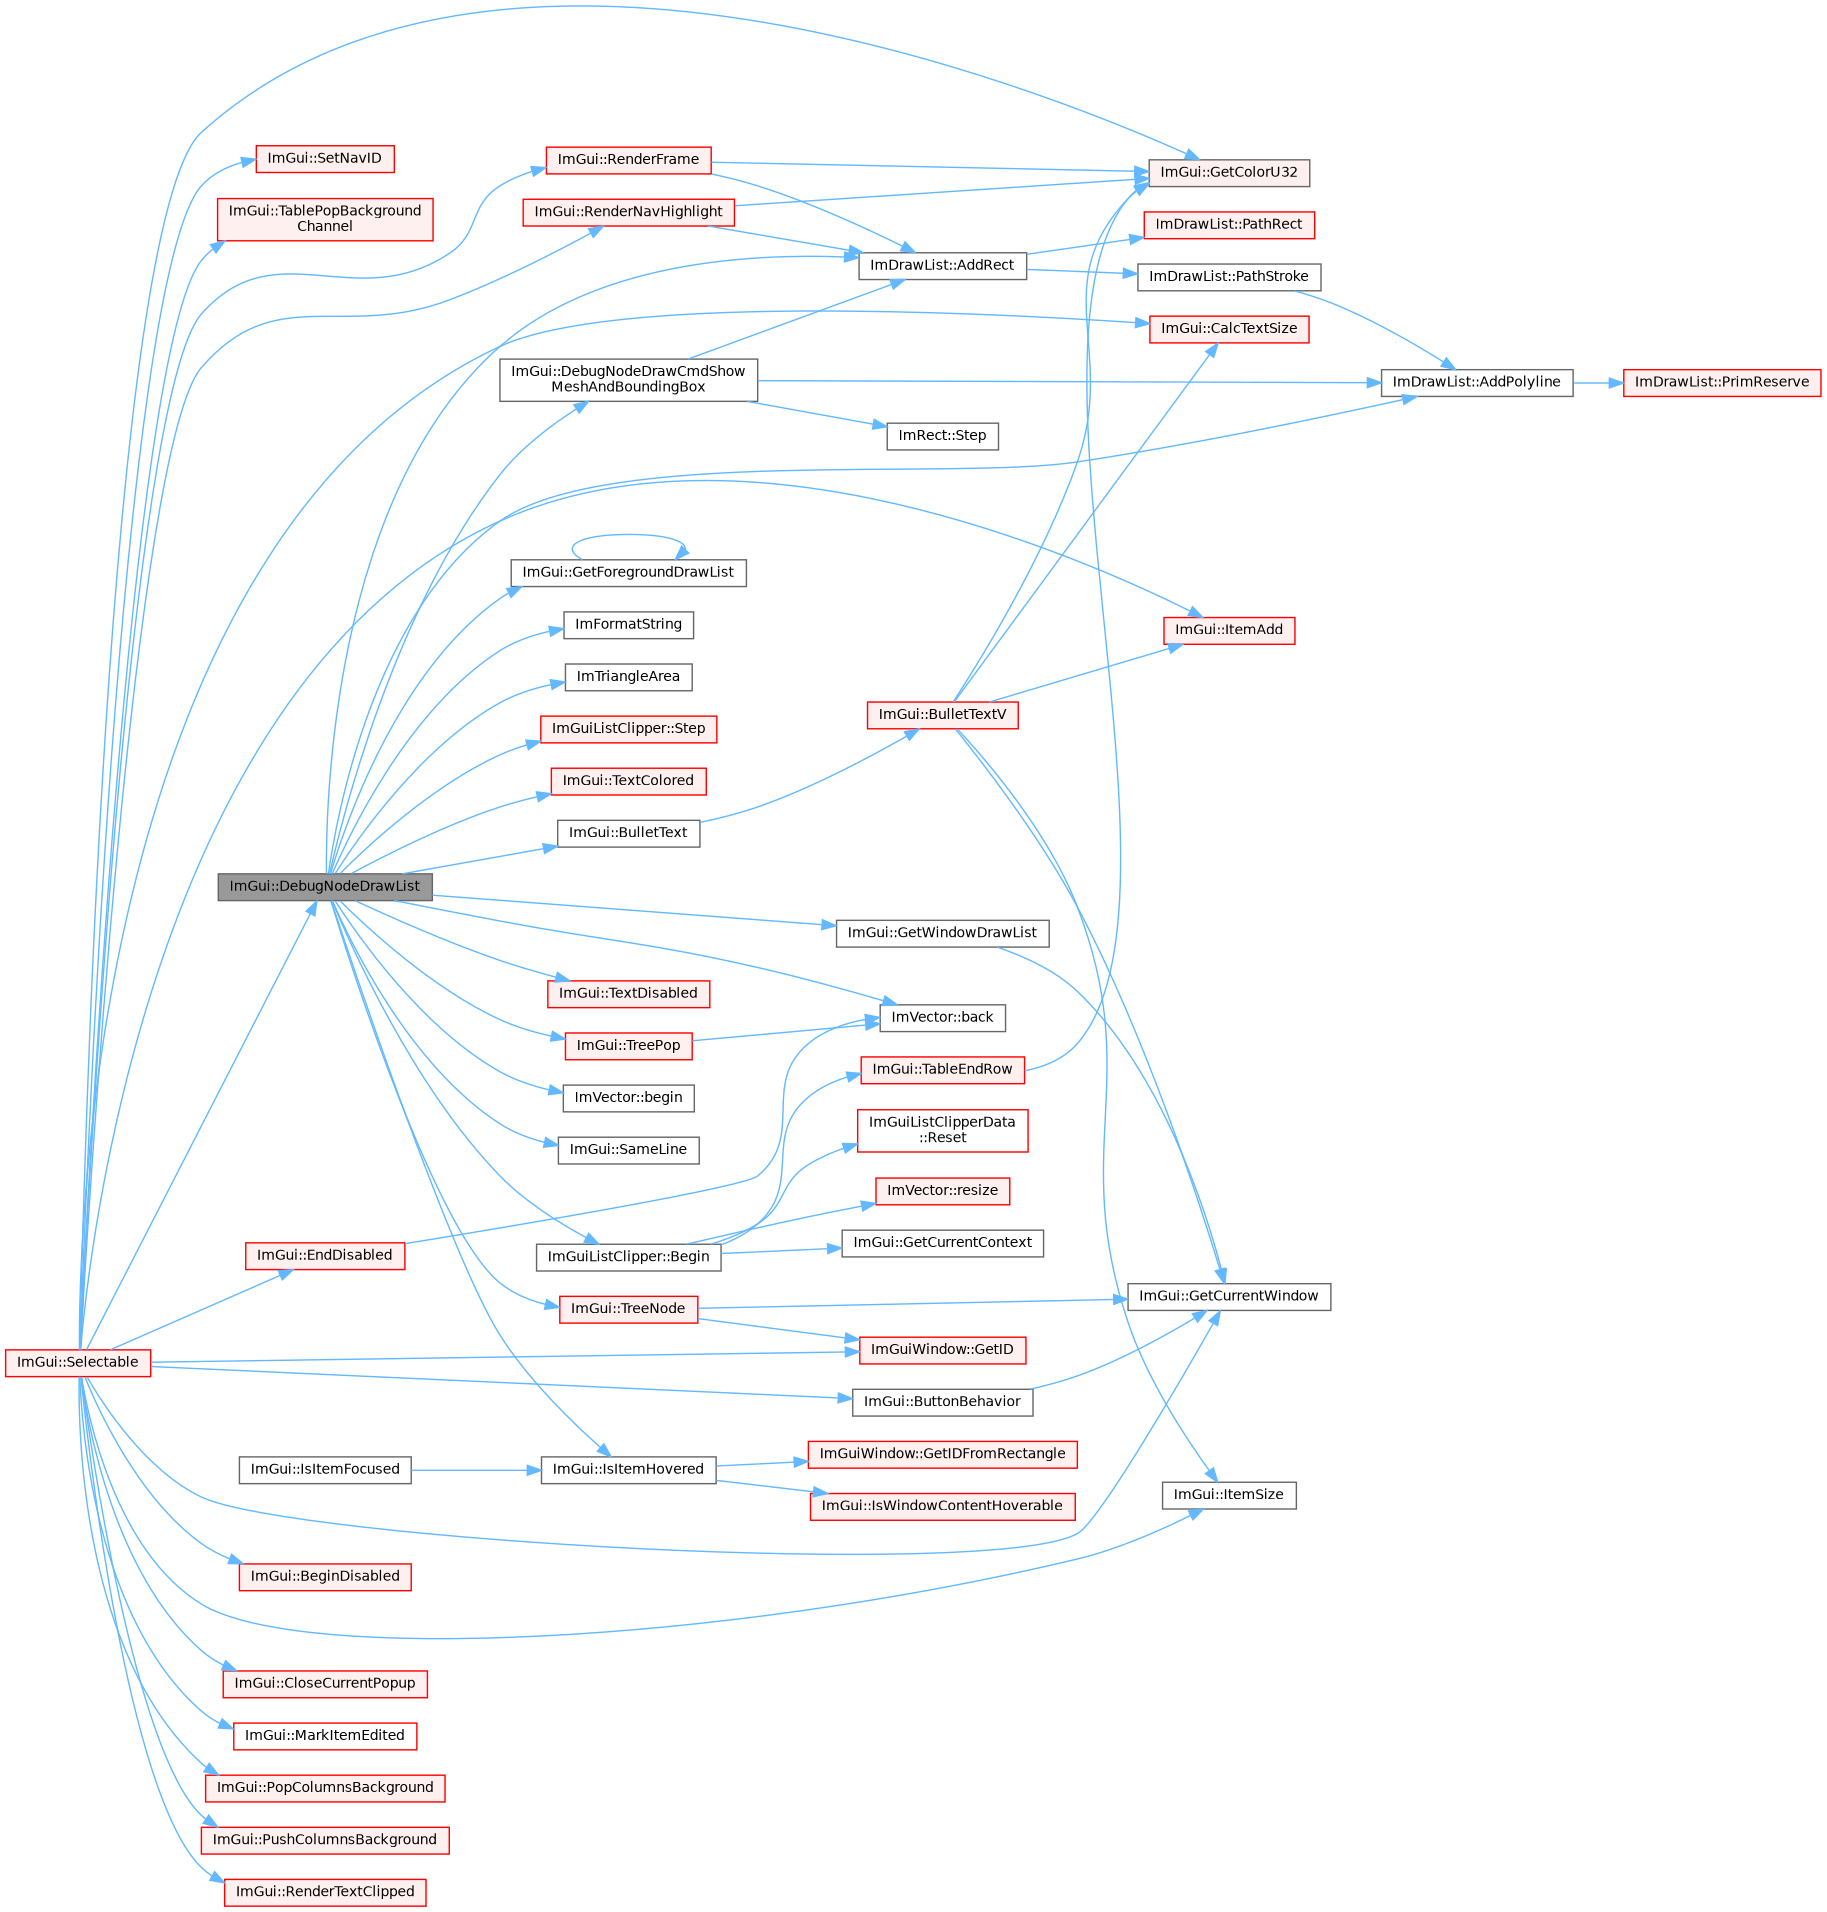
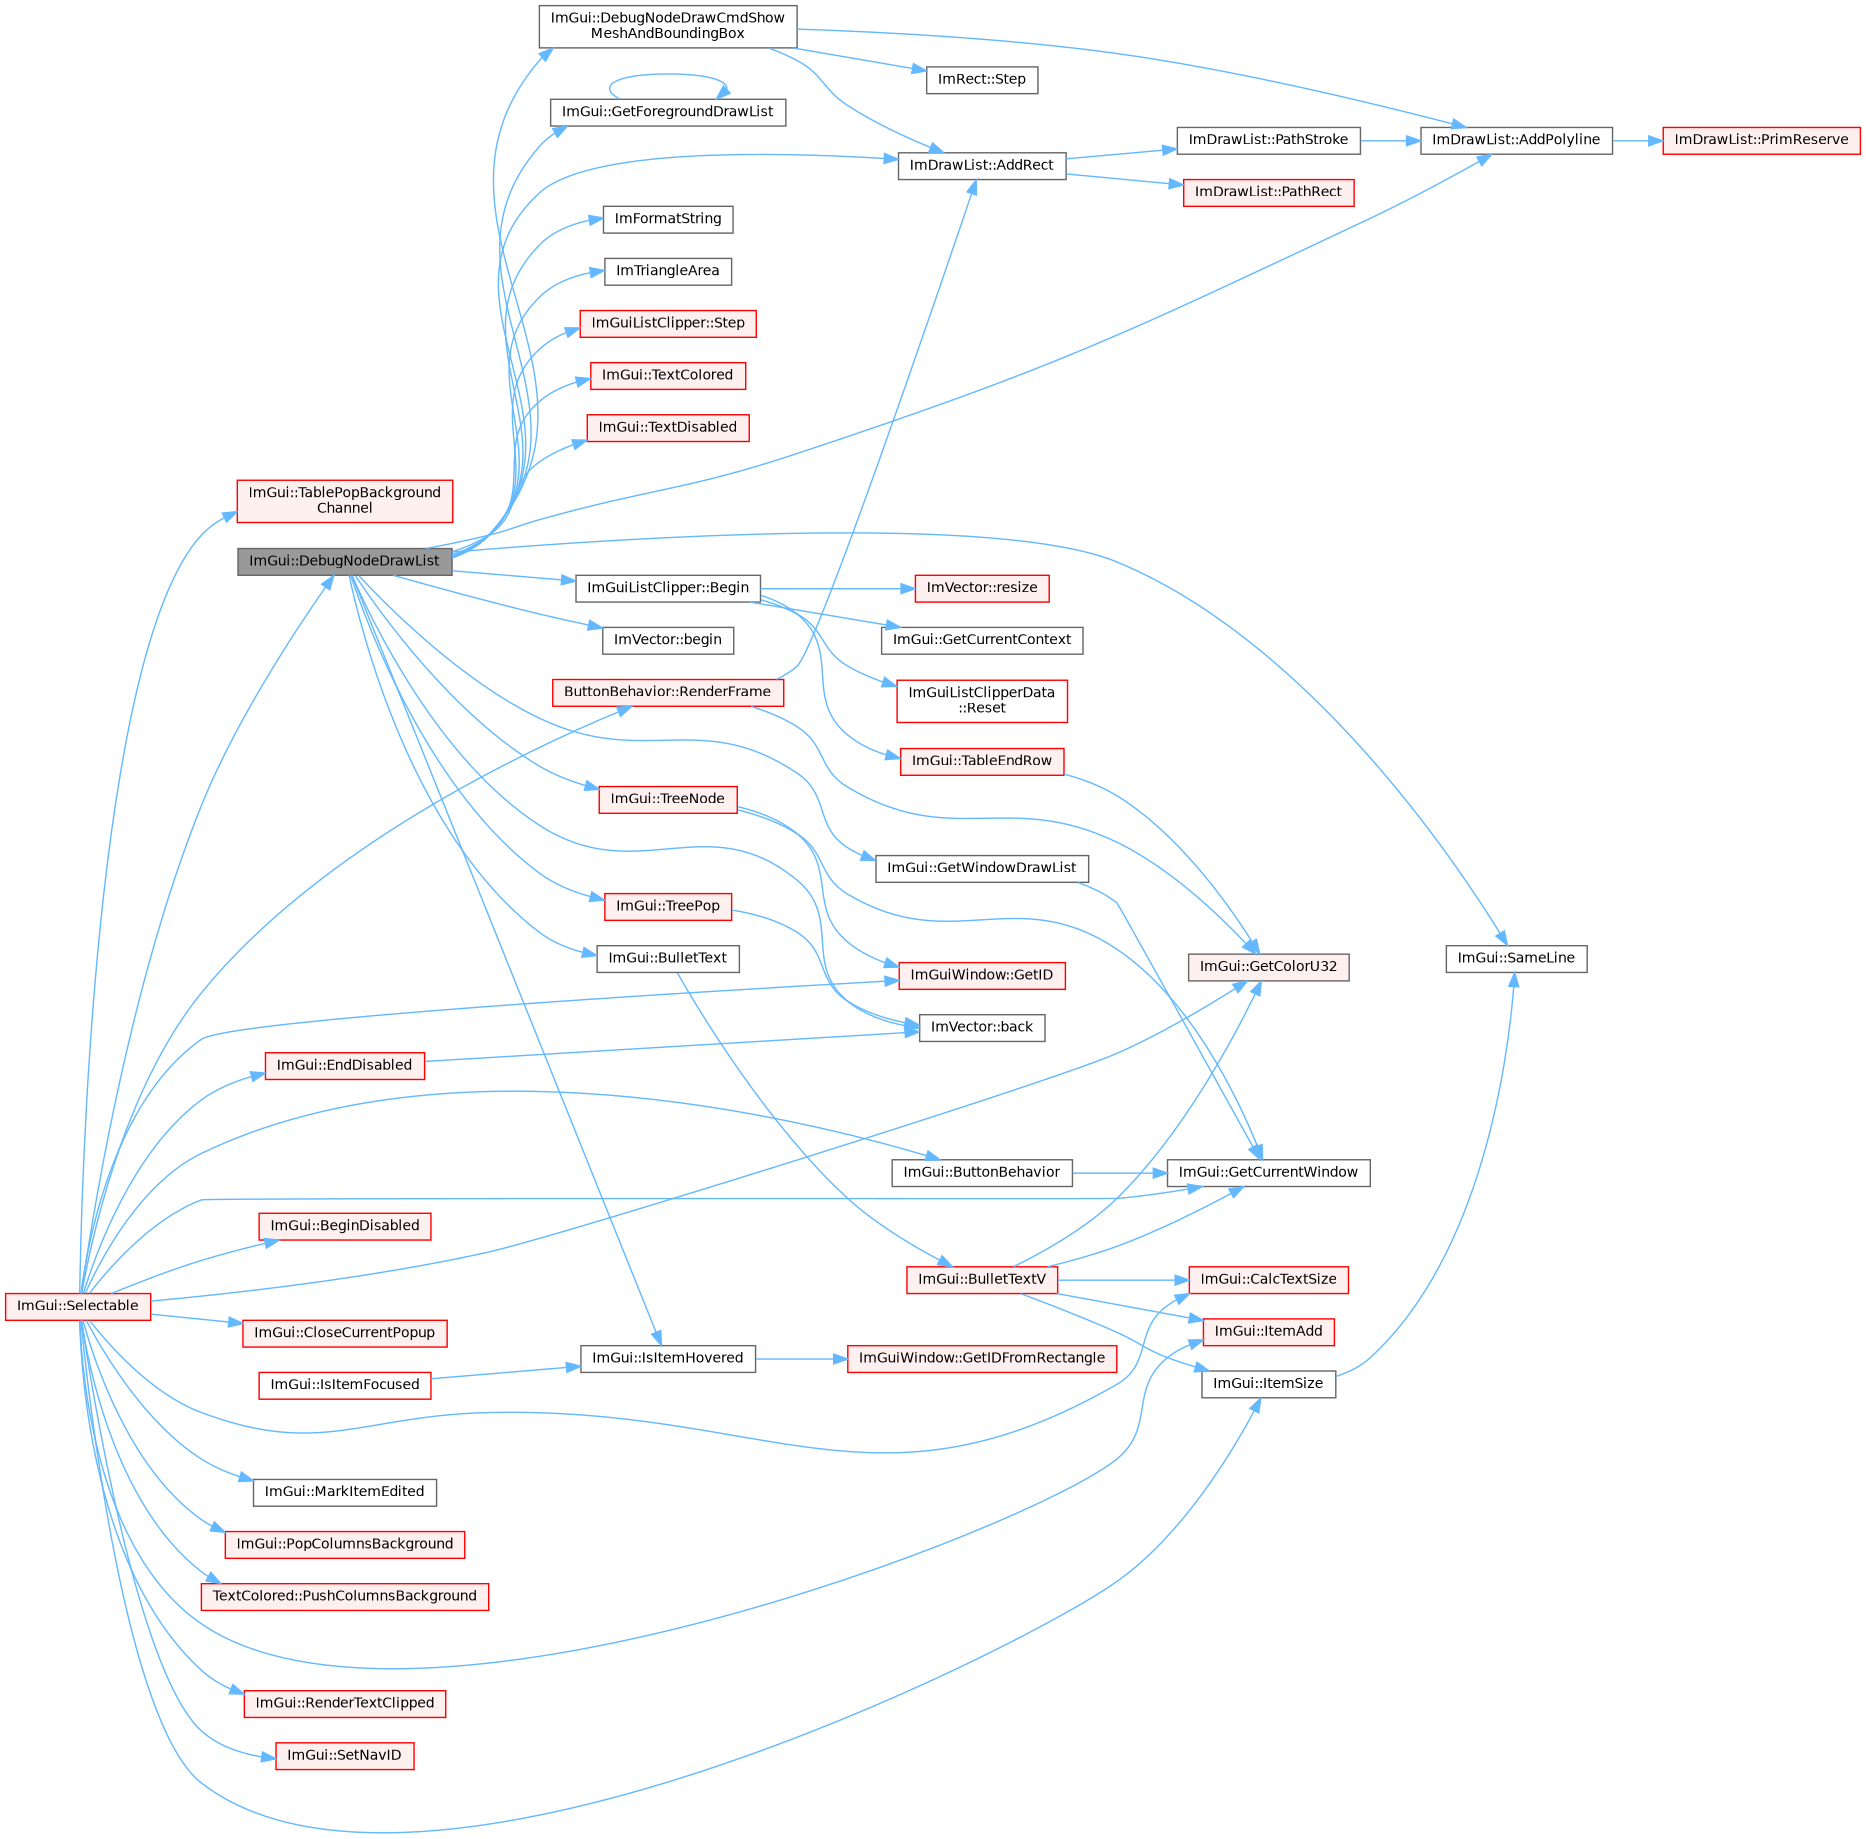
node "ImGui::RenderFrame": label "ImGui::RenderFrame" -> "ButtonBehavior::RenderFrame"
node "ImGui::RenderNavHighlight": removed
edge "ImGui::ItemSize" -> "ImGui::SameLine": added
node "ImGui::IsItemFocused": color grey40 -> red
node "ImGui::IsWindowContentHoverable": removed
node "ImGui::MarkItemEdited": color red -> grey40
node "ImGui::PushColumnsBackground": label "ImGui::PushColumnsBackground" -> "TextColored::PushColumnsBackground"
